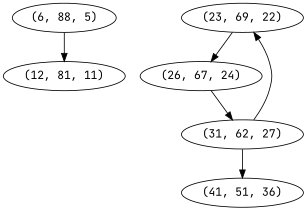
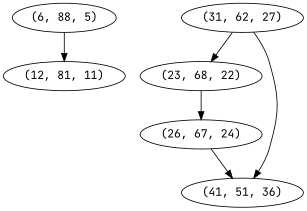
node "(23, 69, 22)": label "(23, 69, 22)" -> "(23, 68, 22)"
edge "(26, 67, 24)" -> "(31, 62, 27)": now "(26, 67, 24)" -> "(41, 51, 36)"
